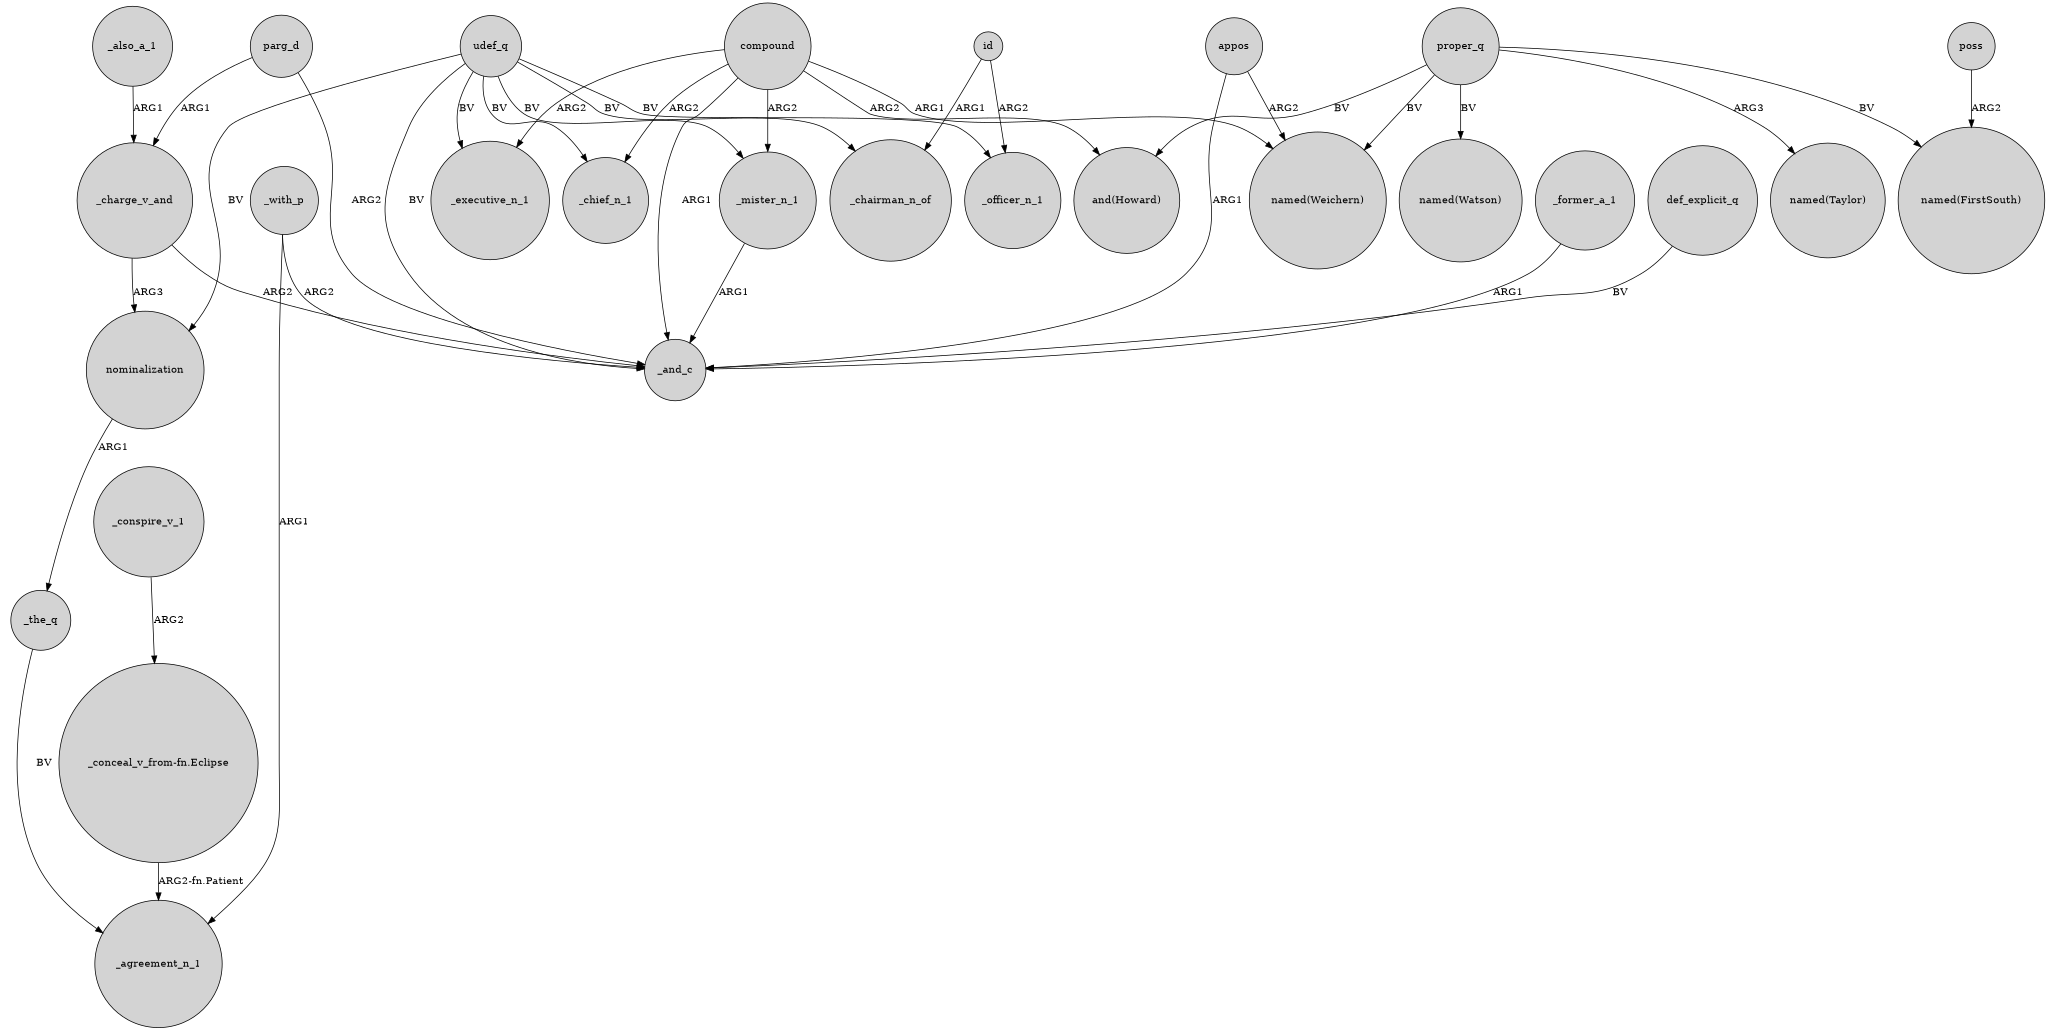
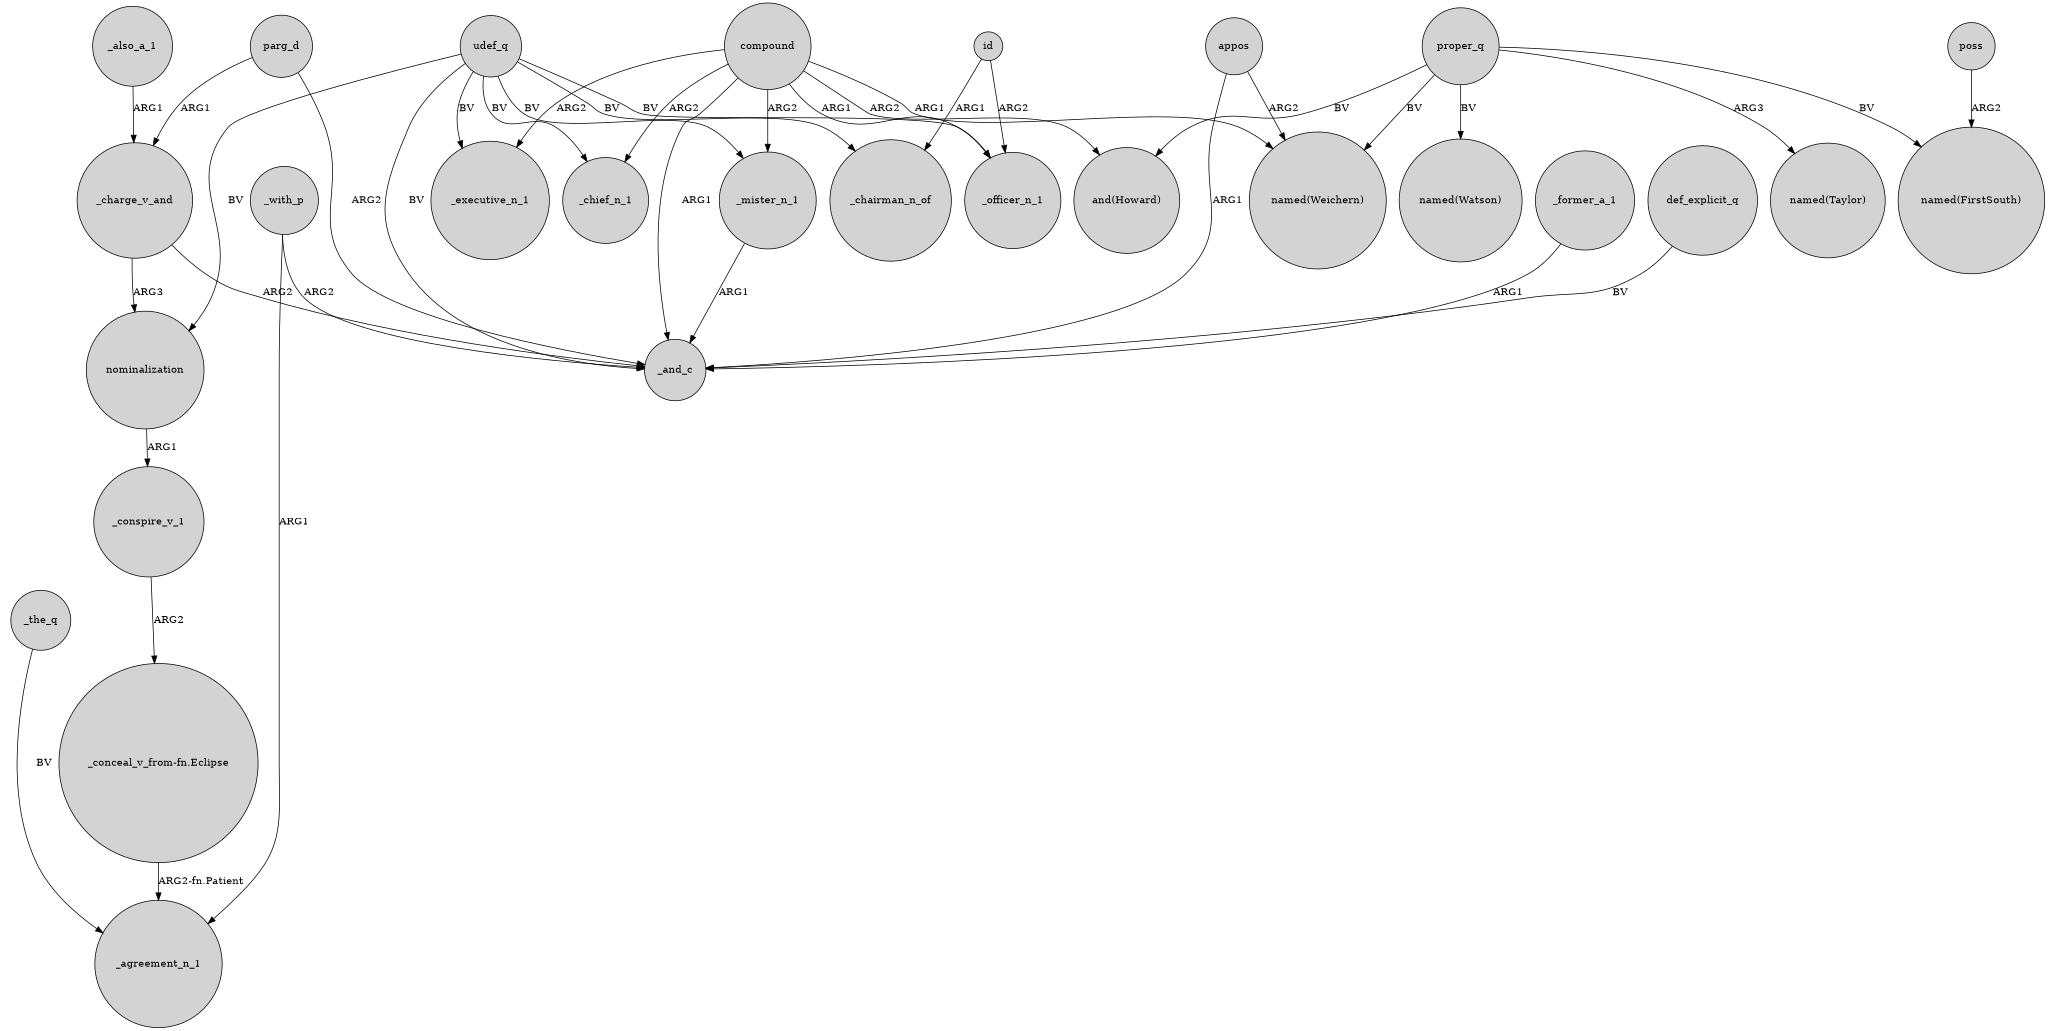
edge "compound" -> "_officer_n_1": added, label "ARG1"
edge "nominalization" -> "_the_q": now "nominalization" -> "_conspire_v_1"
